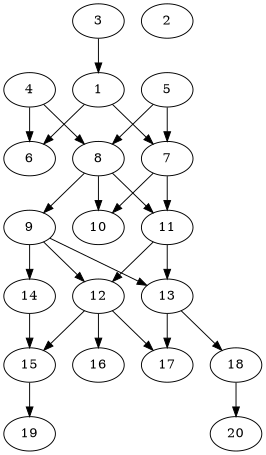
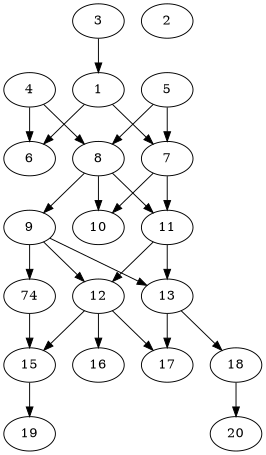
node "14": label "14" -> "74"
